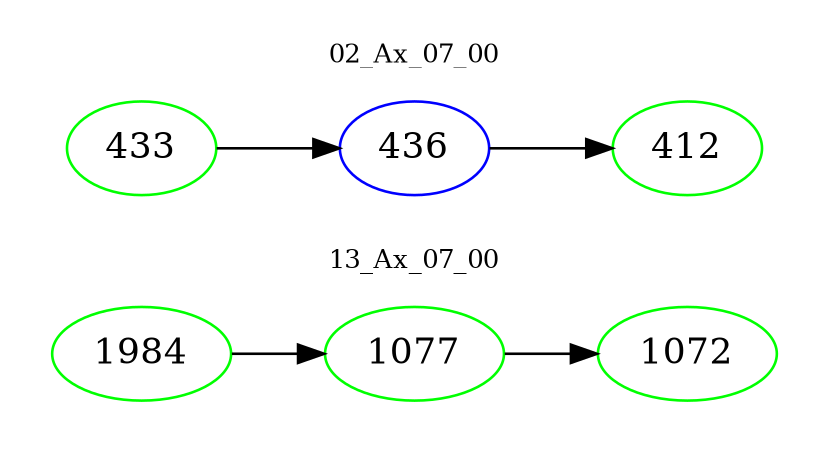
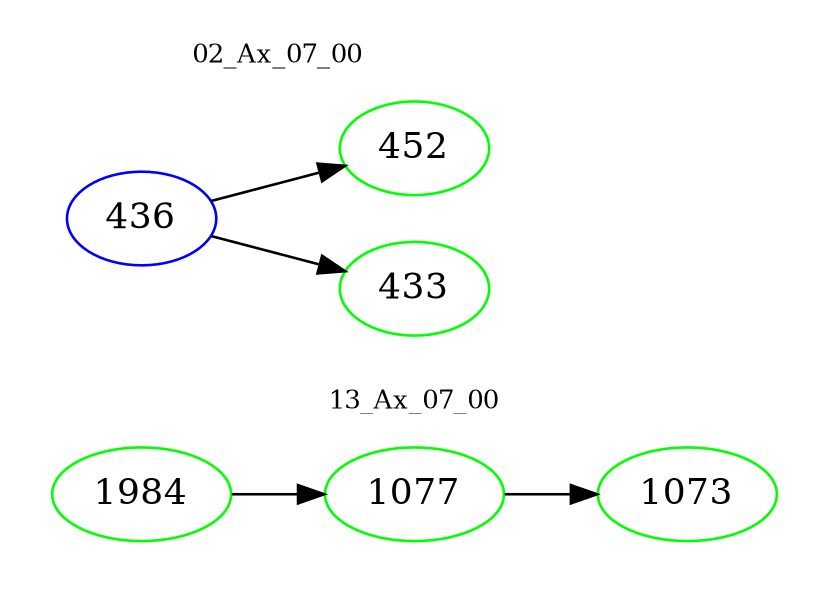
edge "433" -> "436": reversed
node "412": label "412" -> "452"
node "1072": label "1072" -> "1073"
